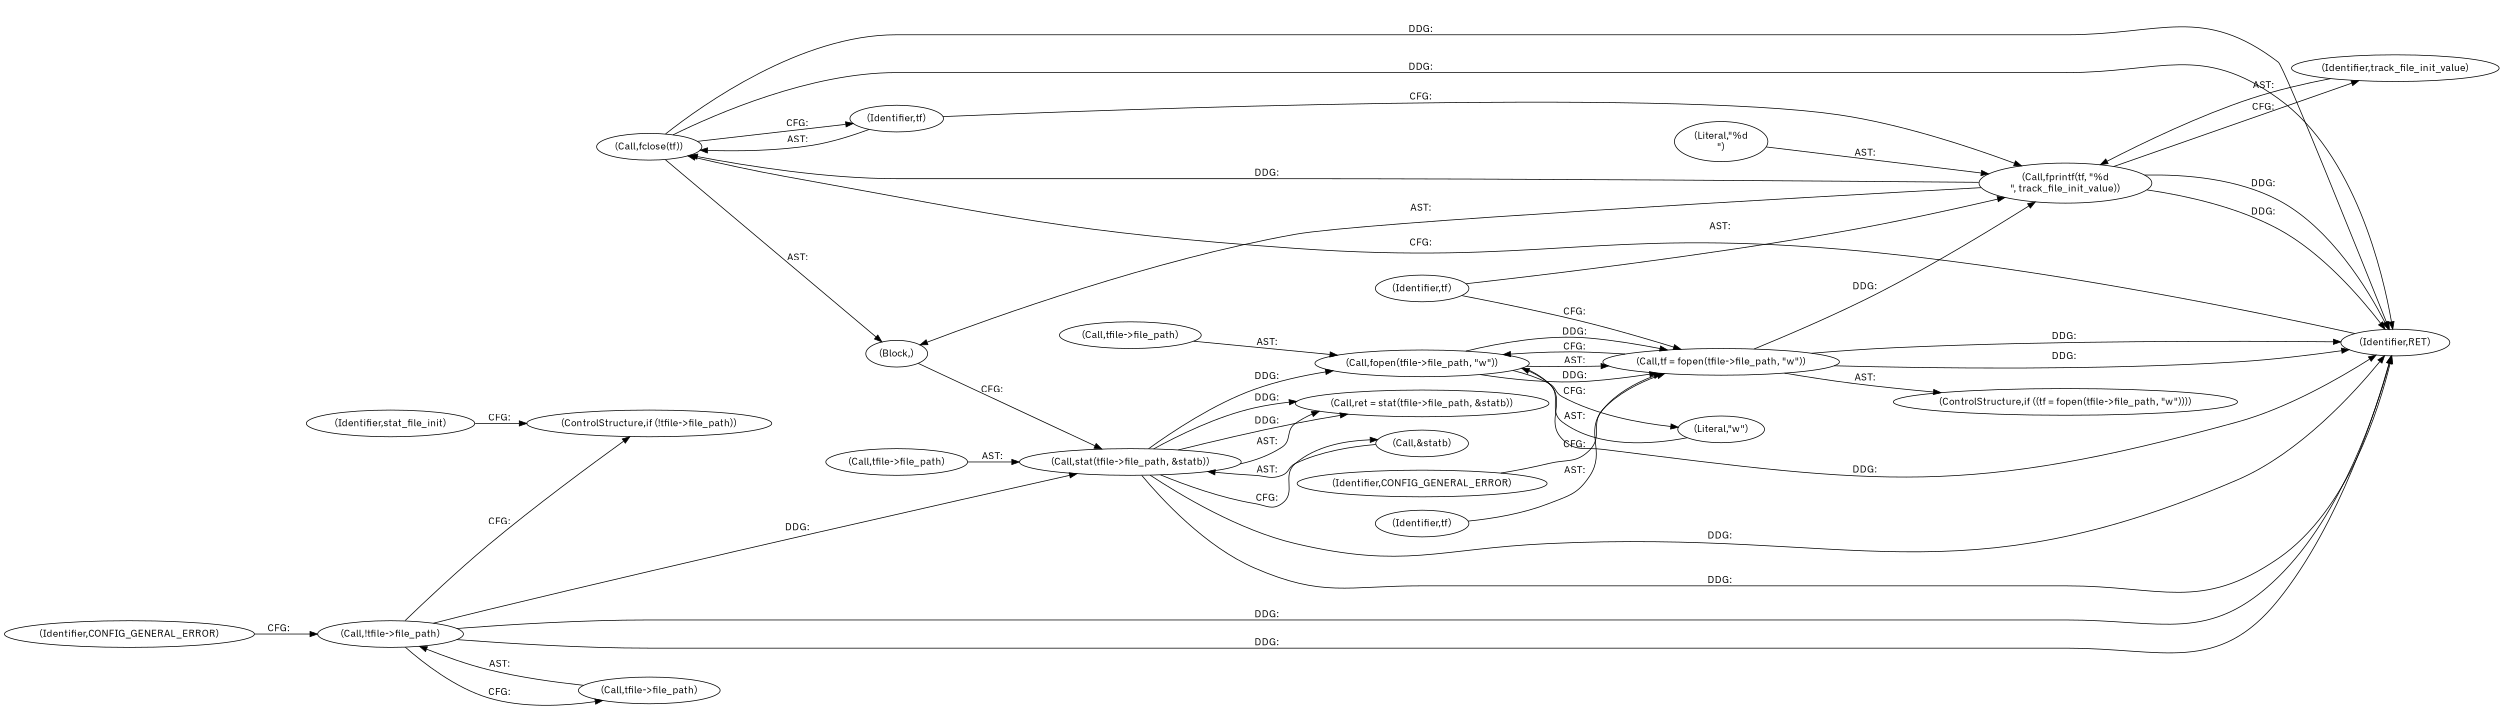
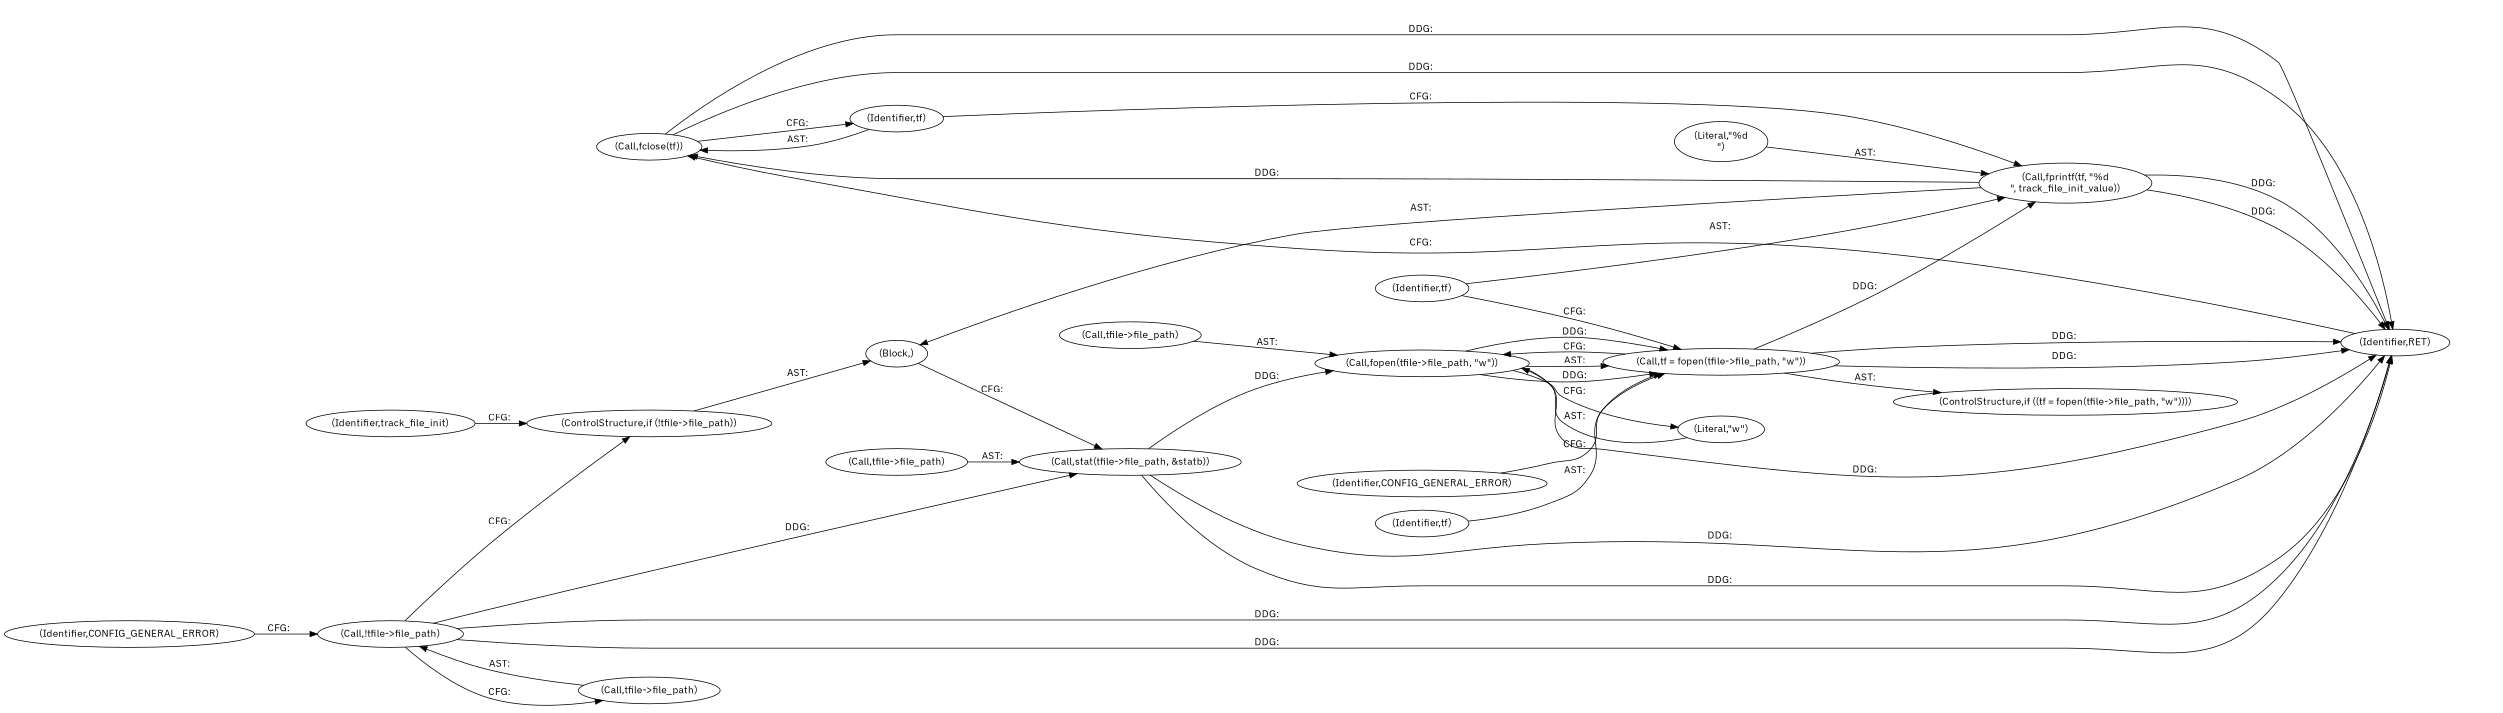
node "(Identifier,track_file_init_value)": removed
edge "(Call,fclose(tf))" -> "(Block,)": now "(ControlStructure,if (!tfile->file_path))" -> "(Block,)"
node "(Call,ret = stat(tfile->file_path, &statb))": removed
node "(Identifier,stat_file_init)": label "(Identifier,stat_file_init)" -> "(Identifier,track_file_init)"
node "(Call,&statb)": removed
